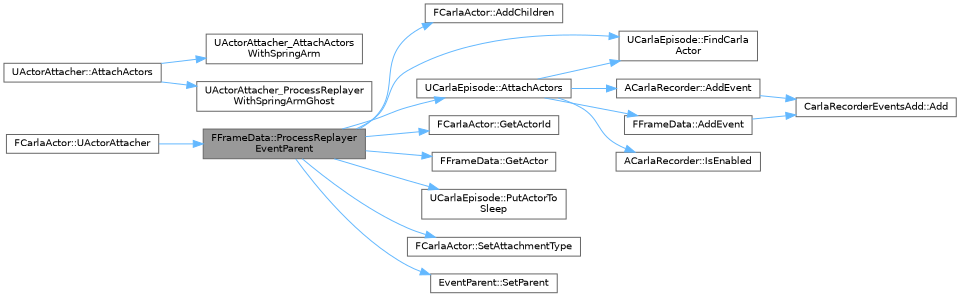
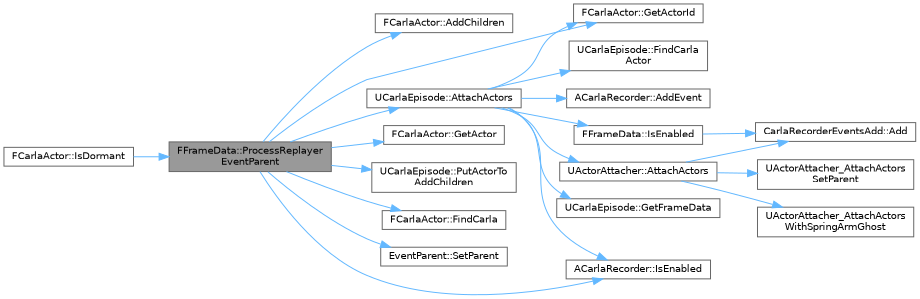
edge "FFrameData::ProcessReplayer EventParent" -> "UCarlaEpisode::FindCarla Actor": now "FFrameData::ProcessReplayer EventParent" -> "ACarlaRecorder::IsEnabled"
node "UActorAttacher_AttachActors WithSpringArm": label "UActorAttacher_AttachActors WithSpringArm" -> "UActorAttacher_AttachActors SetParent"
edge "UCarlaEpisode::AttachActors" -> "FCarlaActor::GetActorId": added
node "UActorAttacher_ProcessReplayer WithSpringArmGhost": label "UActorAttacher_ProcessReplayer WithSpringArmGhost" -> "UActorAttacher_AttachActors WithSpringArmGhost"
edge "ACarlaRecorder::AddEvent" -> "CarlaRecorderEventsAdd::Add": now "UActorAttacher::AttachActors" -> "CarlaRecorderEventsAdd::Add"
node "FFrameData::AddEvent": label "FFrameData::AddEvent" -> "FFrameData::IsEnabled"
edge "UCarlaEpisode::AttachActors" -> "UActorAttacher::AttachActors": added
node "FCarlaActor::UActorAttacher": label "FCarlaActor::UActorAttacher" -> "FCarlaActor::IsDormant"
node "FFrameData::GetActor": label "FFrameData::GetActor" -> "FCarlaActor::GetActor"
node "UCarlaEpisode::PutActorTo Sleep": label "UCarlaEpisode::PutActorTo Sleep" -> "UCarlaEpisode::PutActorTo AddChildren"
node "UCarlaEpisode::GetFrameData": added
node "FCarlaActor::SetAttachmentType": label "FCarlaActor::SetAttachmentType" -> "FCarlaActor::FindCarla"
